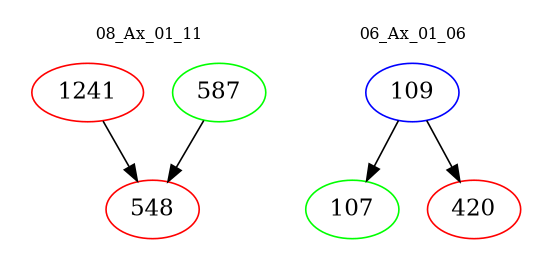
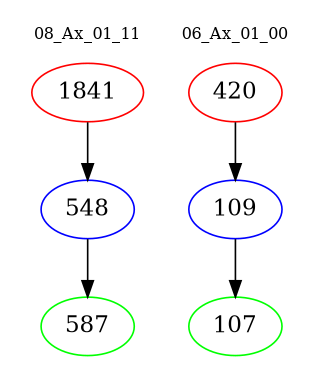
cluster "06_Ax_01_06": label "06_Ax_01_06" -> "06_Ax_01_00"
node "1241": label "1241" -> "1841"
edge "587" -> "548": reversed
edge "109" -> "420": reversed
node "548": color red -> blue
